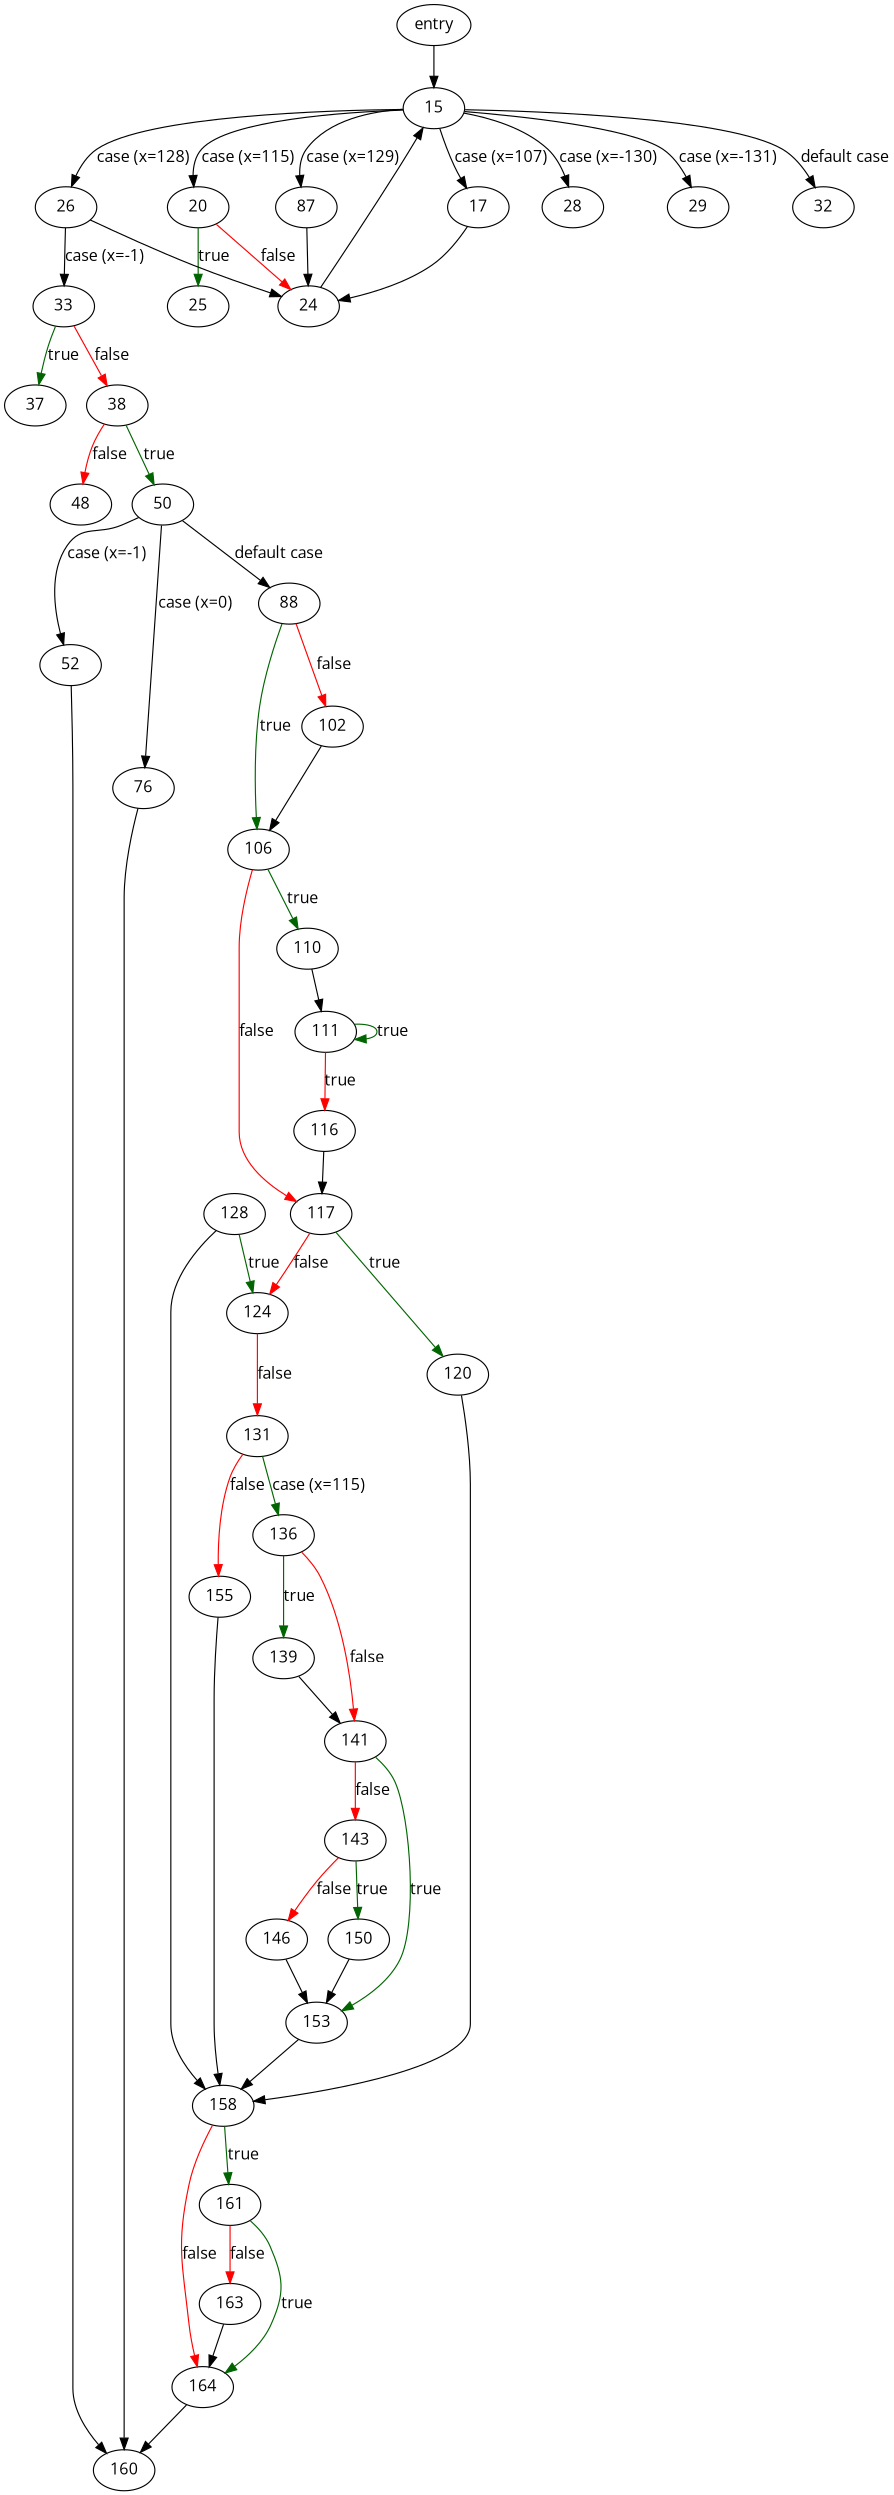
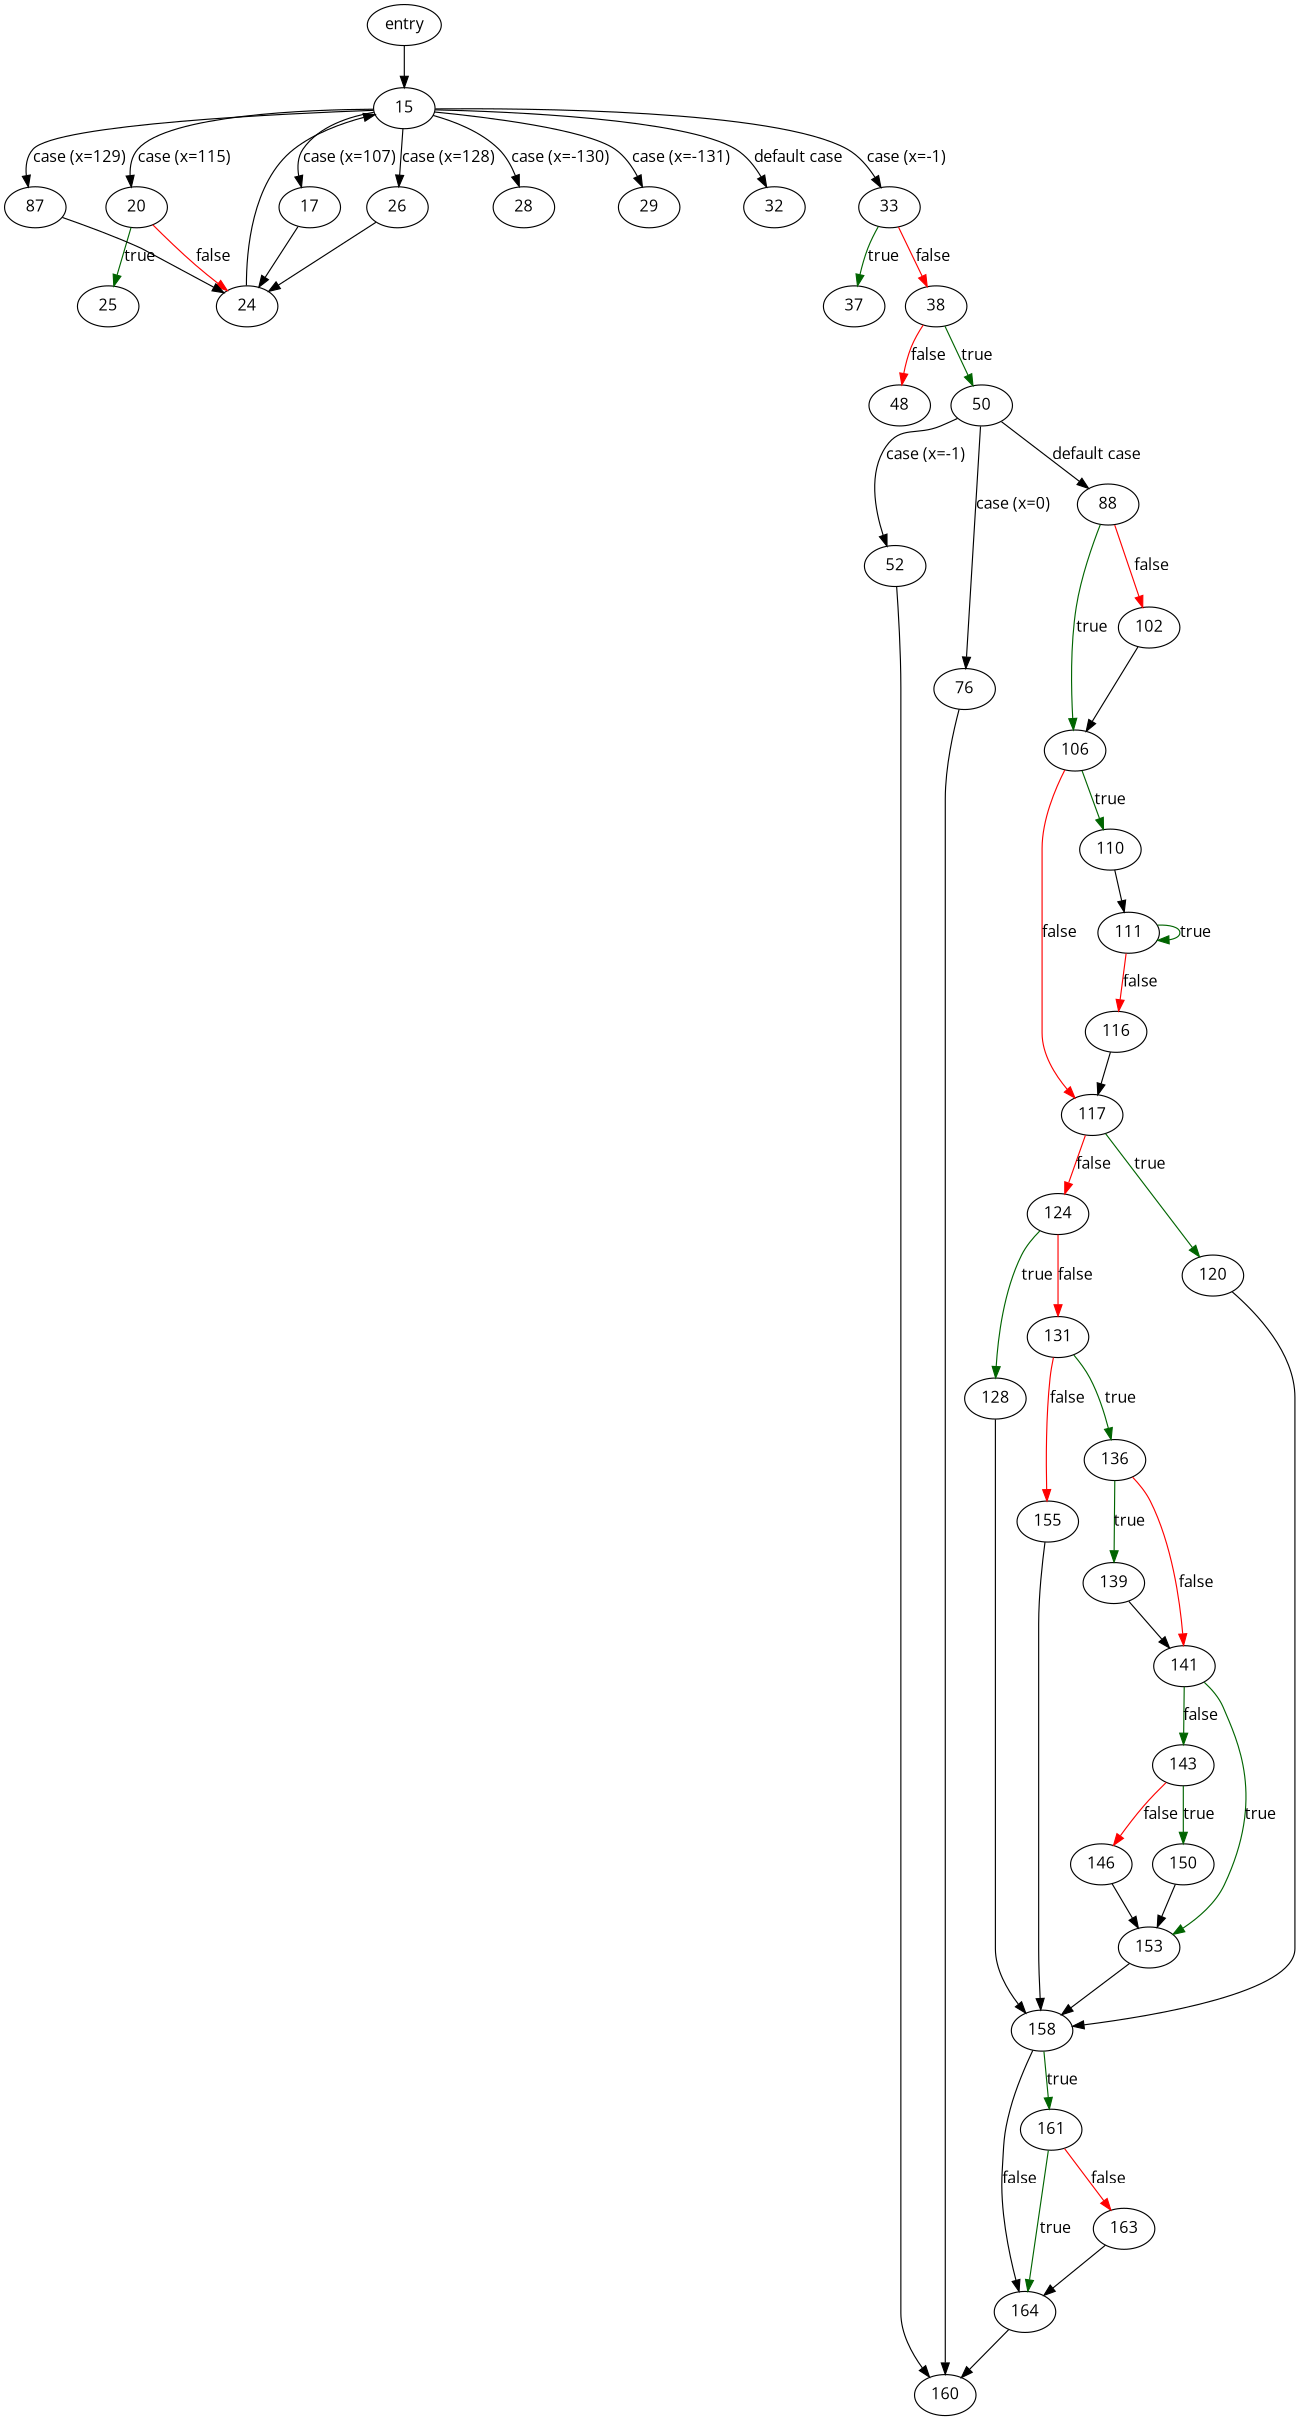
edge "26" -> "33": now "15" -> "33"
edge "111" -> "116": label "true" -> "false"
edge "128" -> "124": reversed
edge "131" -> "136": label "case (x=115)" -> "true"
edge "141" -> "143": color red -> darkgreen
edge "158" -> "164": color red -> black
